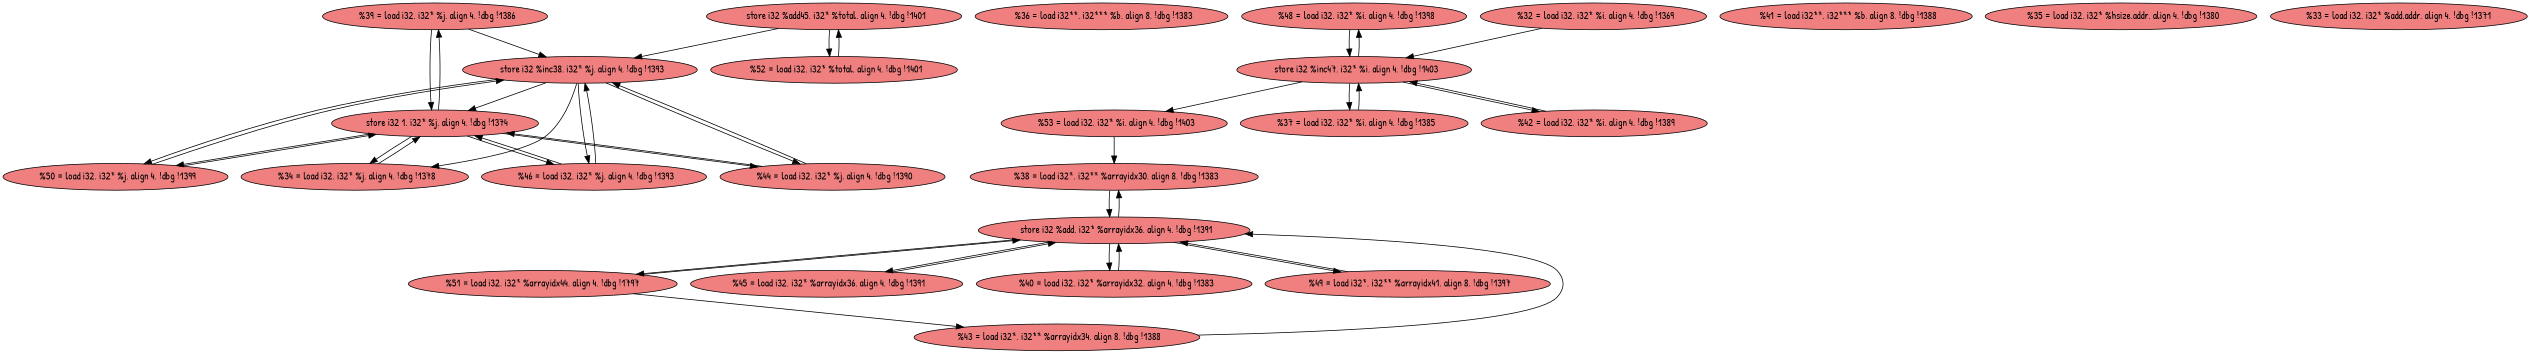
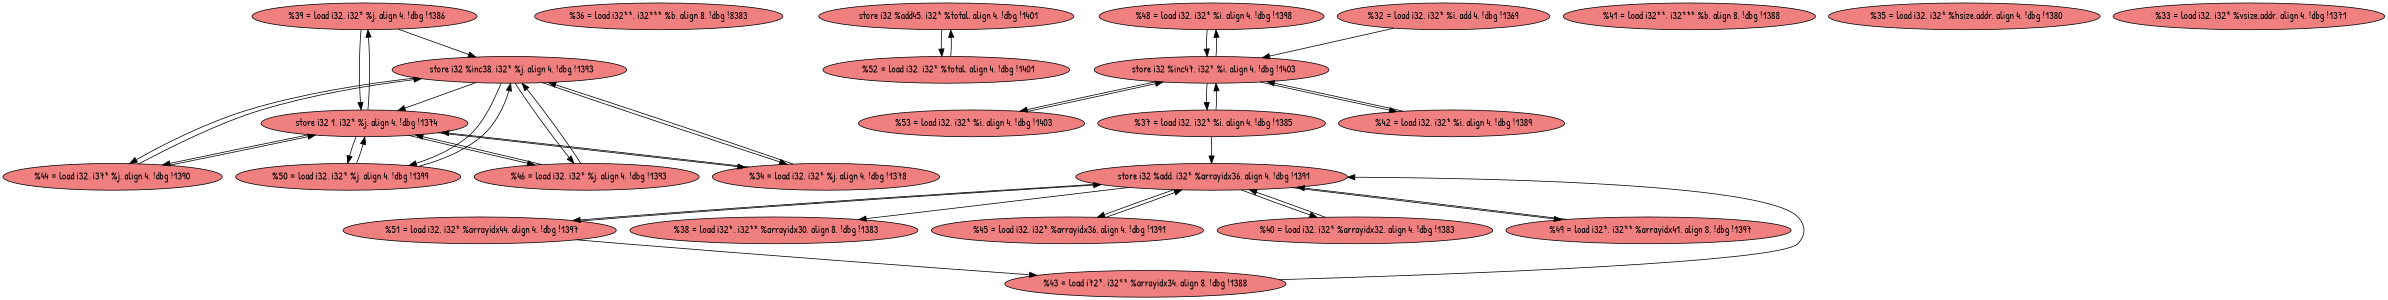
node "%36 = load i32**, i32*** %b, align 8, !dbg !1383": label "%36 = load i32**, i32*** %b, align 8, !dbg !1383" -> "%36 = load i32**, i32*** %b, align 8, !dbg !8383"
node "%32 = load i32, i32* %i, align 4, !dbg !1369": label "%32 = load i32, i32* %i, align 4, !dbg !1369" -> "%32 = load i32, i32* %i, add 4, !dbg !1369"
node "%33 = load i32, i32* %add.addr, align 4, !dbg !1371": label "%33 = load i32, i32* %add.addr, align 4, !dbg !1371" -> "%33 = load i32, i32* %vsize.addr, align 4, !dbg !1371"
edge "store i32 %add45, i32* %total, align 4, !dbg !1401" -> "store i32 %inc38, i32* %j, align 4, !dbg !1393": now "%34 = load i32, i32* %j, align 4, !dbg !1378" -> "store i32 %inc38, i32* %j, align 4, !dbg !1393"
edge "%53 = load i32, i32* %i, align 4, !dbg !1403" -> "%38 = load i32*, i32** %arrayidx30, align 8, !dbg !1383": now "%53 = load i32, i32* %i, align 4, !dbg !1403" -> "store i32 %inc47, i32* %i, align 4, !dbg !1403"
node "%44 = load i32, i32* %j, align 4, !dbg !1390": label "%44 = load i32, i32* %j, align 4, !dbg !1390" -> "%44 = load i32, i37* %j, align 4, !dbg !1390"
edge "%38 = load i32*, i32** %arrayidx30, align 8, !dbg !1383" -> "store i32 %add, i32* %arrayidx36, align 4, !dbg !1391": now "%37 = load i32, i32* %i, align 4, !dbg !1385" -> "store i32 %add, i32* %arrayidx36, align 4, !dbg !1391"
node "%51 = load i32, i32* %arrayidx44, align 4, !dbg !1797": label "%51 = load i32, i32* %arrayidx44, align 4, !dbg !1797" -> "%51 = load i32, i32* %arrayidx44, align 4, !dbg !1397"
node "%43 = load i32*, i32** %arrayidx34, align 8, !dbg !1388": label "%43 = load i32*, i32** %arrayidx34, align 8, !dbg !1388" -> "%43 = load i72*, i32** %arrayidx34, align 8, !dbg !1388"
